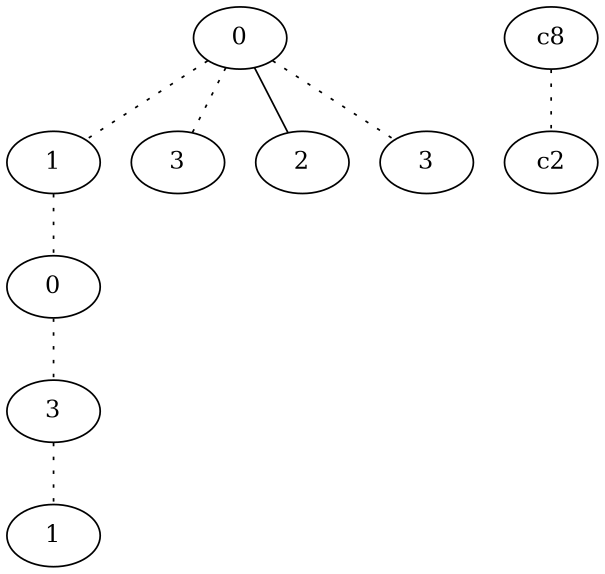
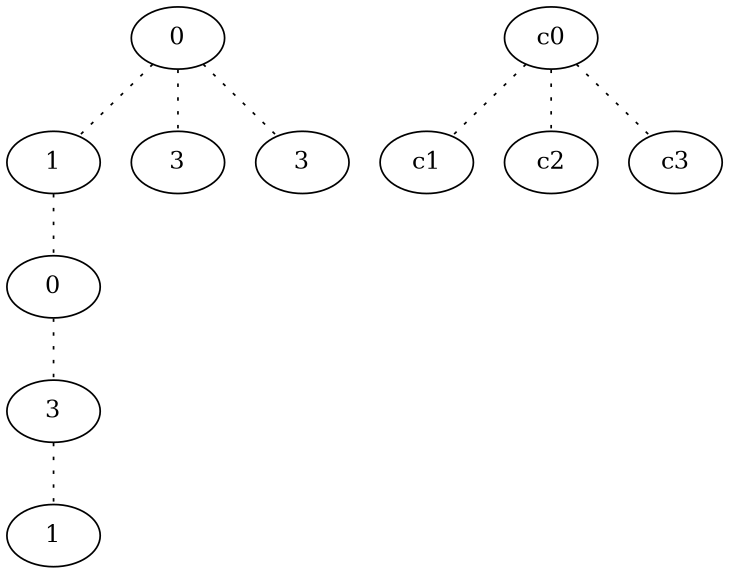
node "c8": label "c8" -> "c0"
node "2": removed
node "c1": added
node "c3": added
